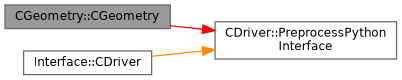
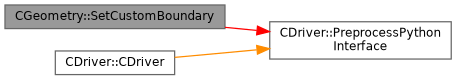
node "CGeometry::CGeometry": label "CGeometry::CGeometry" -> "CGeometry::SetCustomBoundary"
node "Interface::CDriver": label "Interface::CDriver" -> "CDriver::CDriver"
